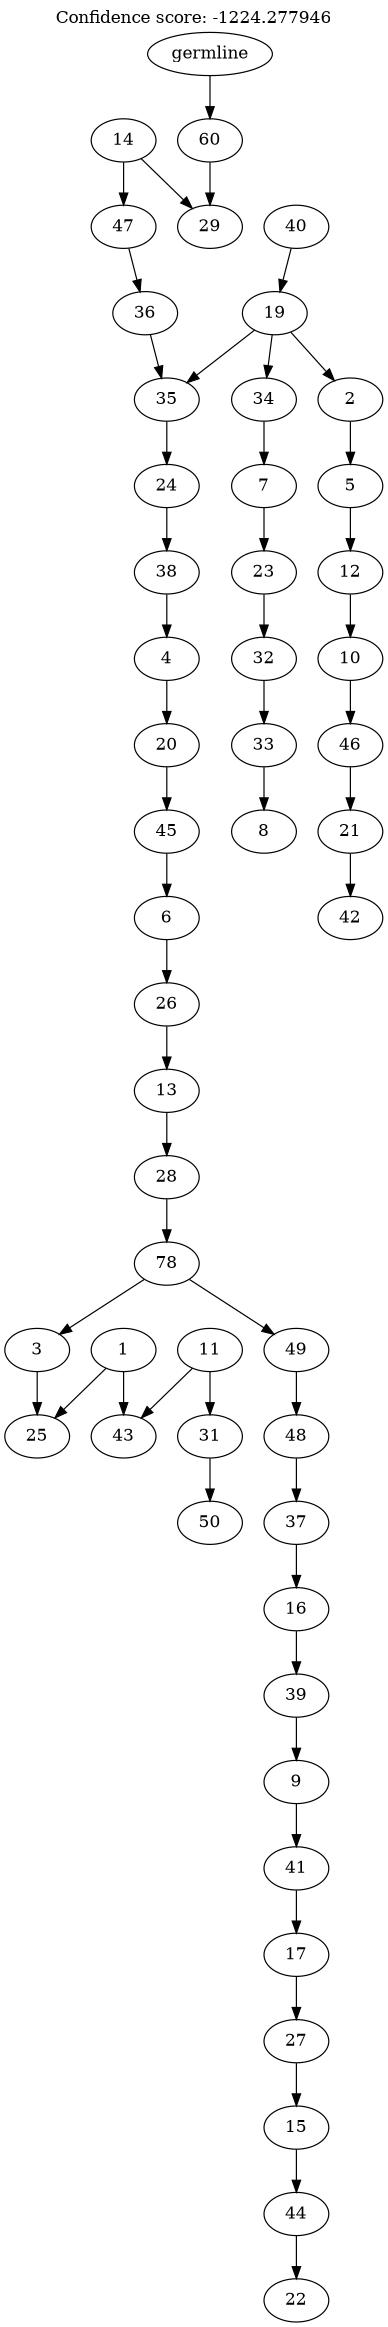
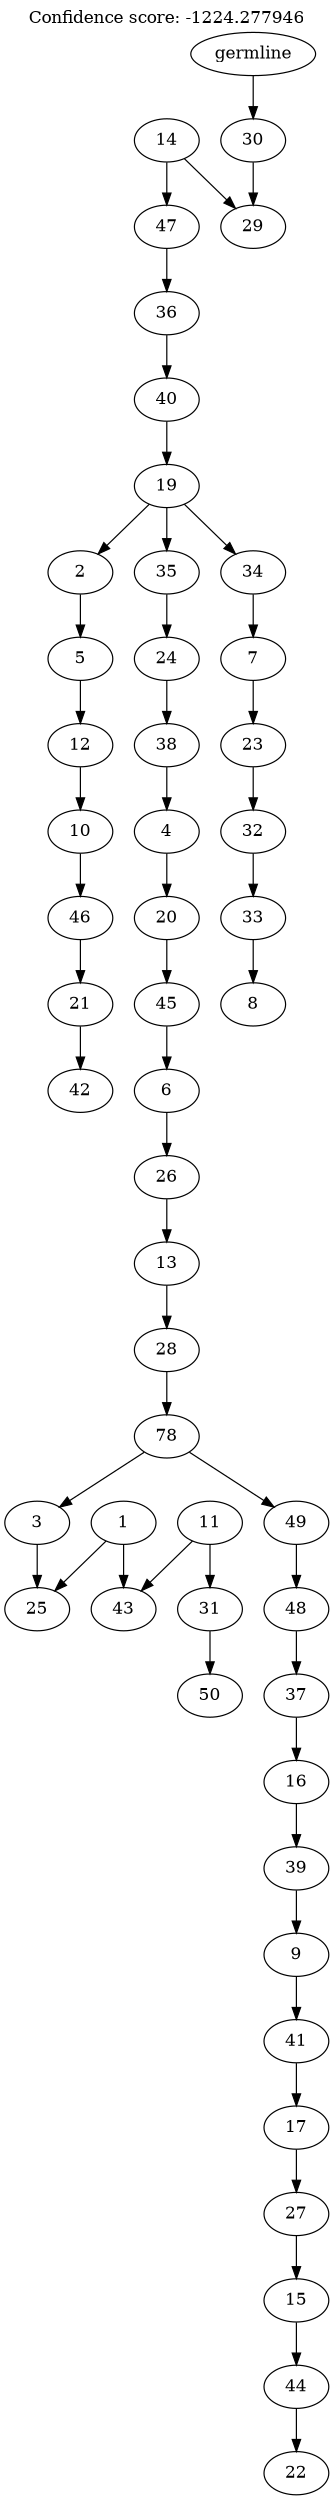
node "60": label "60" -> "30"
edge "36" -> "35": now "36" -> "40"
